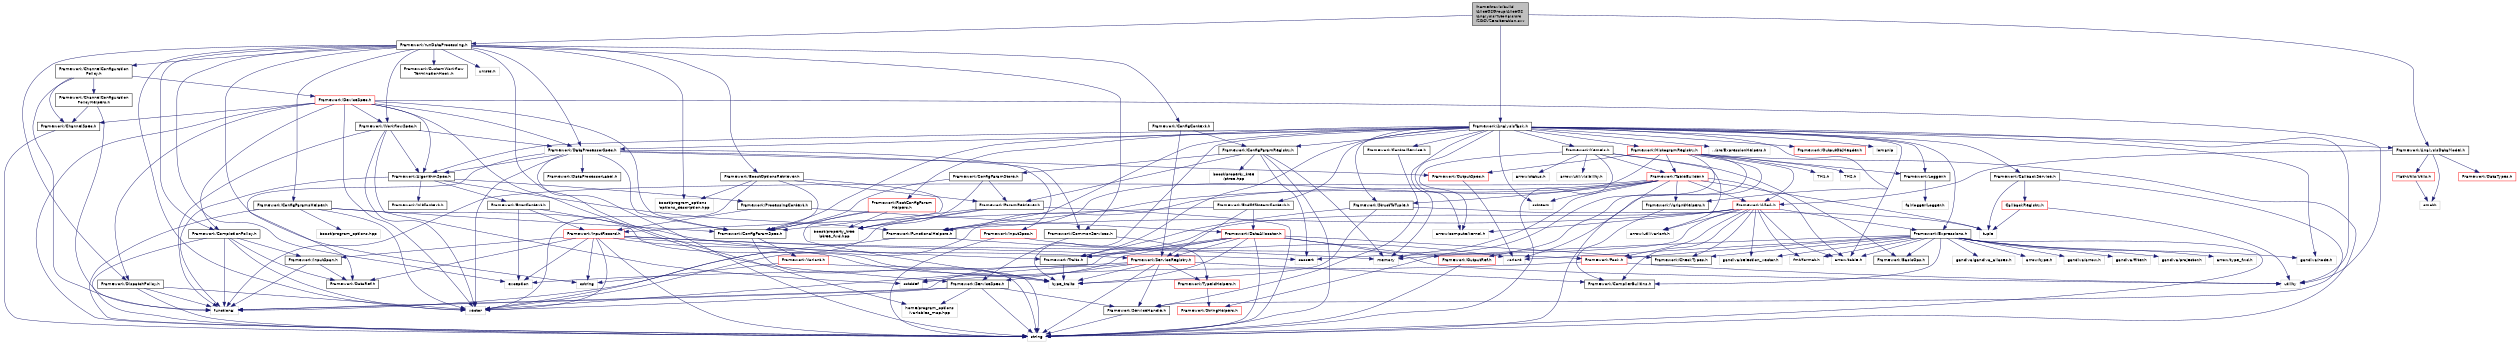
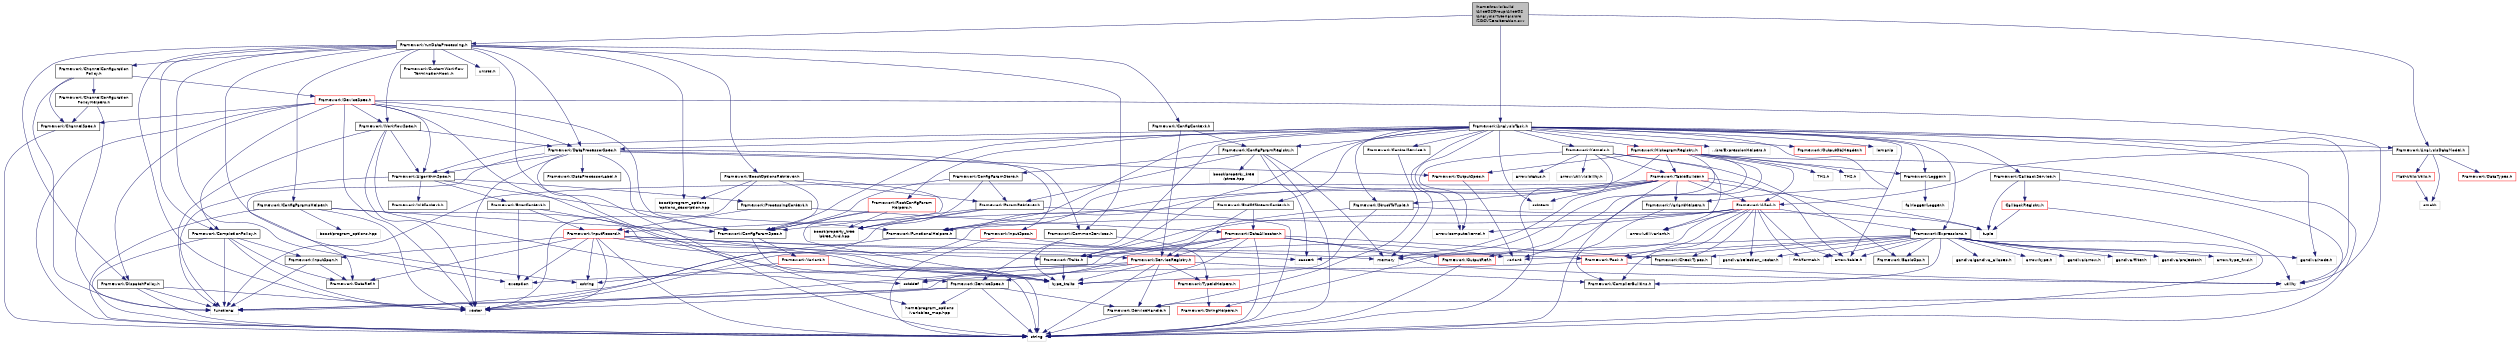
edge "Framework/Variant.h" -> "type_traits": added
